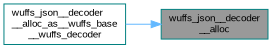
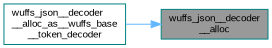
node "wuffs_json__decoder __alloc_as__wuffs_base __wuffs_decoder": label "wuffs_json__decoder __alloc_as__wuffs_base __wuffs_decoder" -> "wuffs_json__decoder __alloc_as__wuffs_base __token_decoder"
